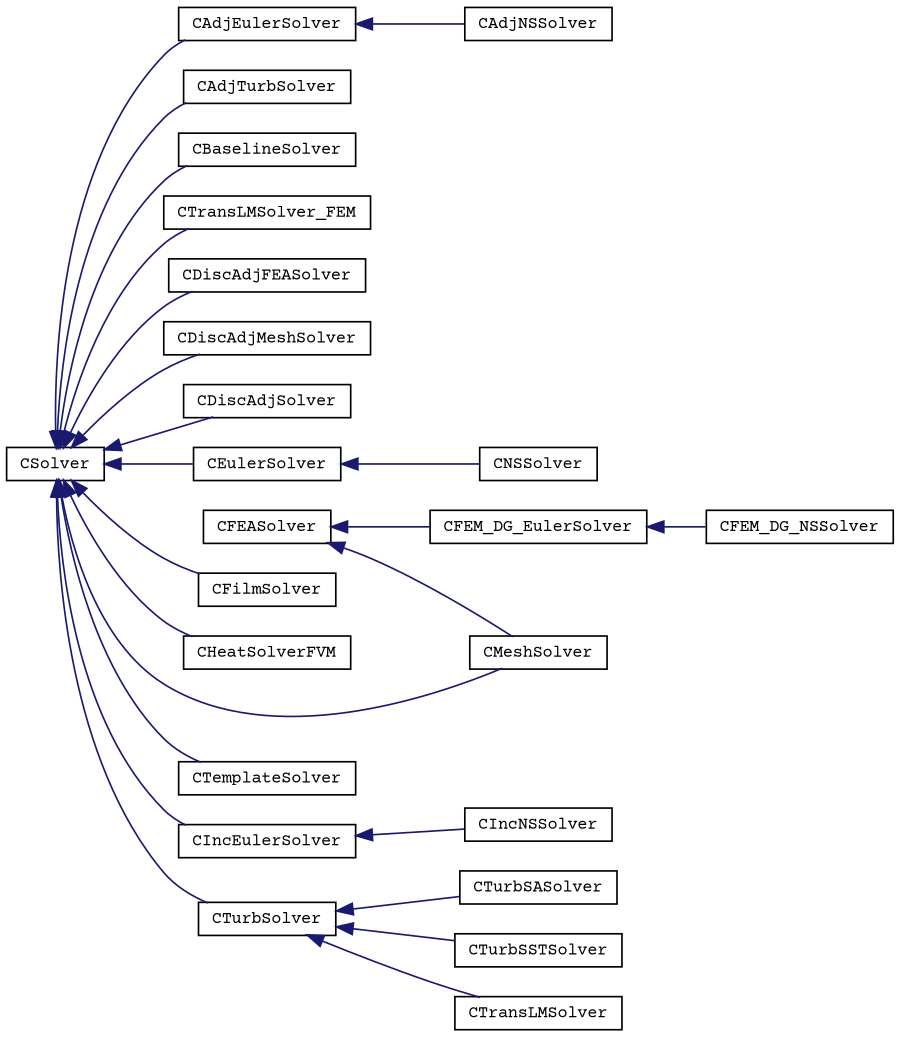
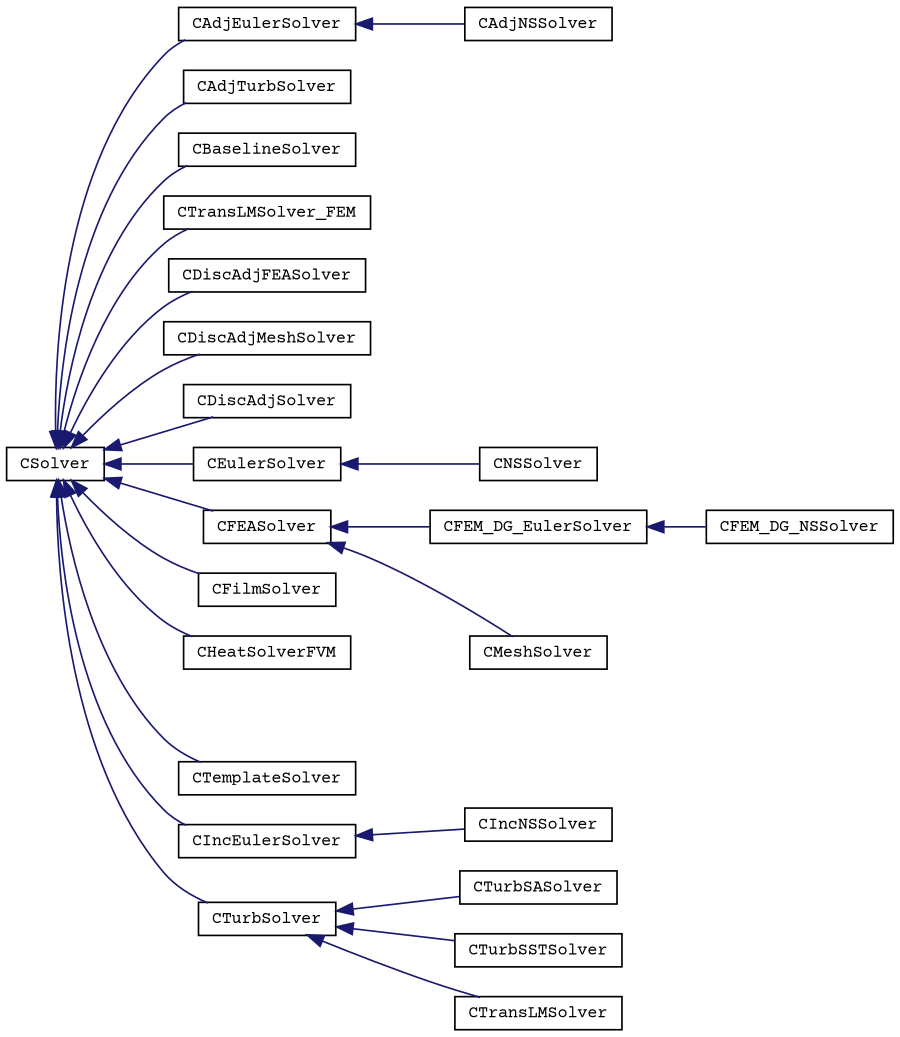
edge "CMeshSolver" -> "CSolver": now "CFEASolver" -> "CSolver"
